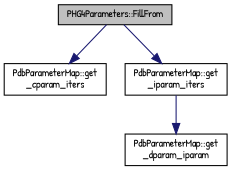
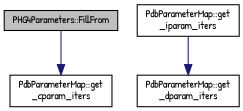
edge "PHG4Parameters::FillFrom" -> "PdbParameterMap::get _iparam_iters": removed
node "PdbParameterMap::get _dparam_iparam": label "PdbParameterMap::get _dparam_iparam" -> "PdbParameterMap::get _dparam_iters"
